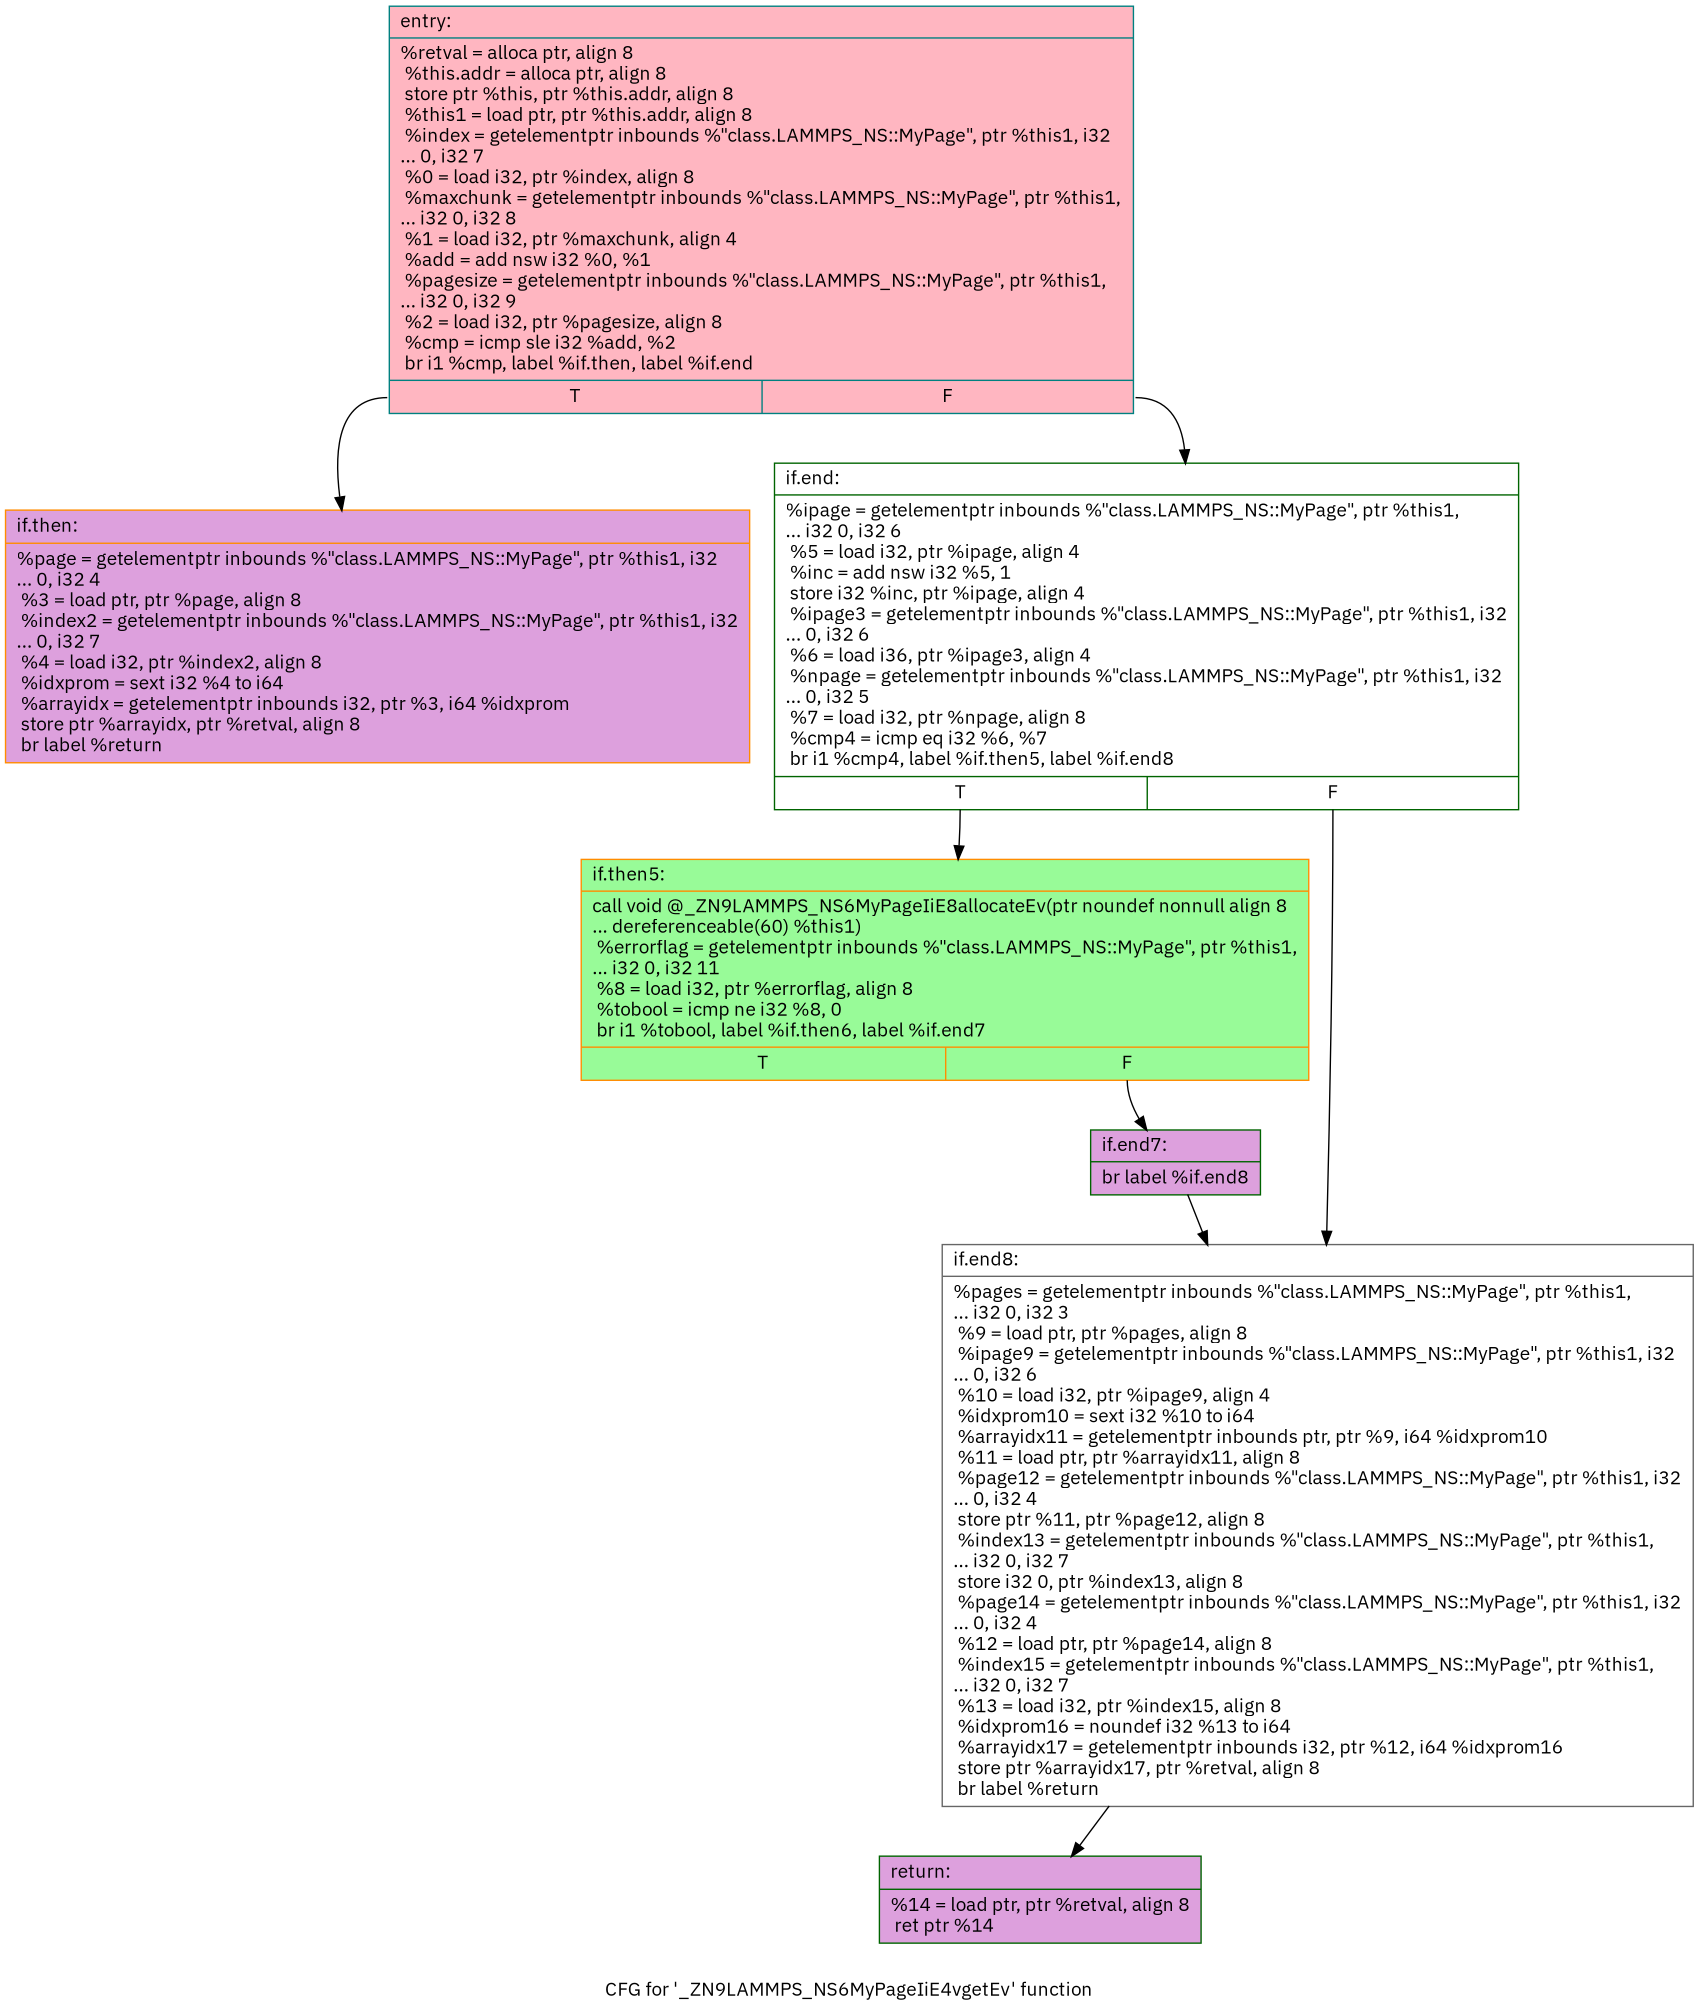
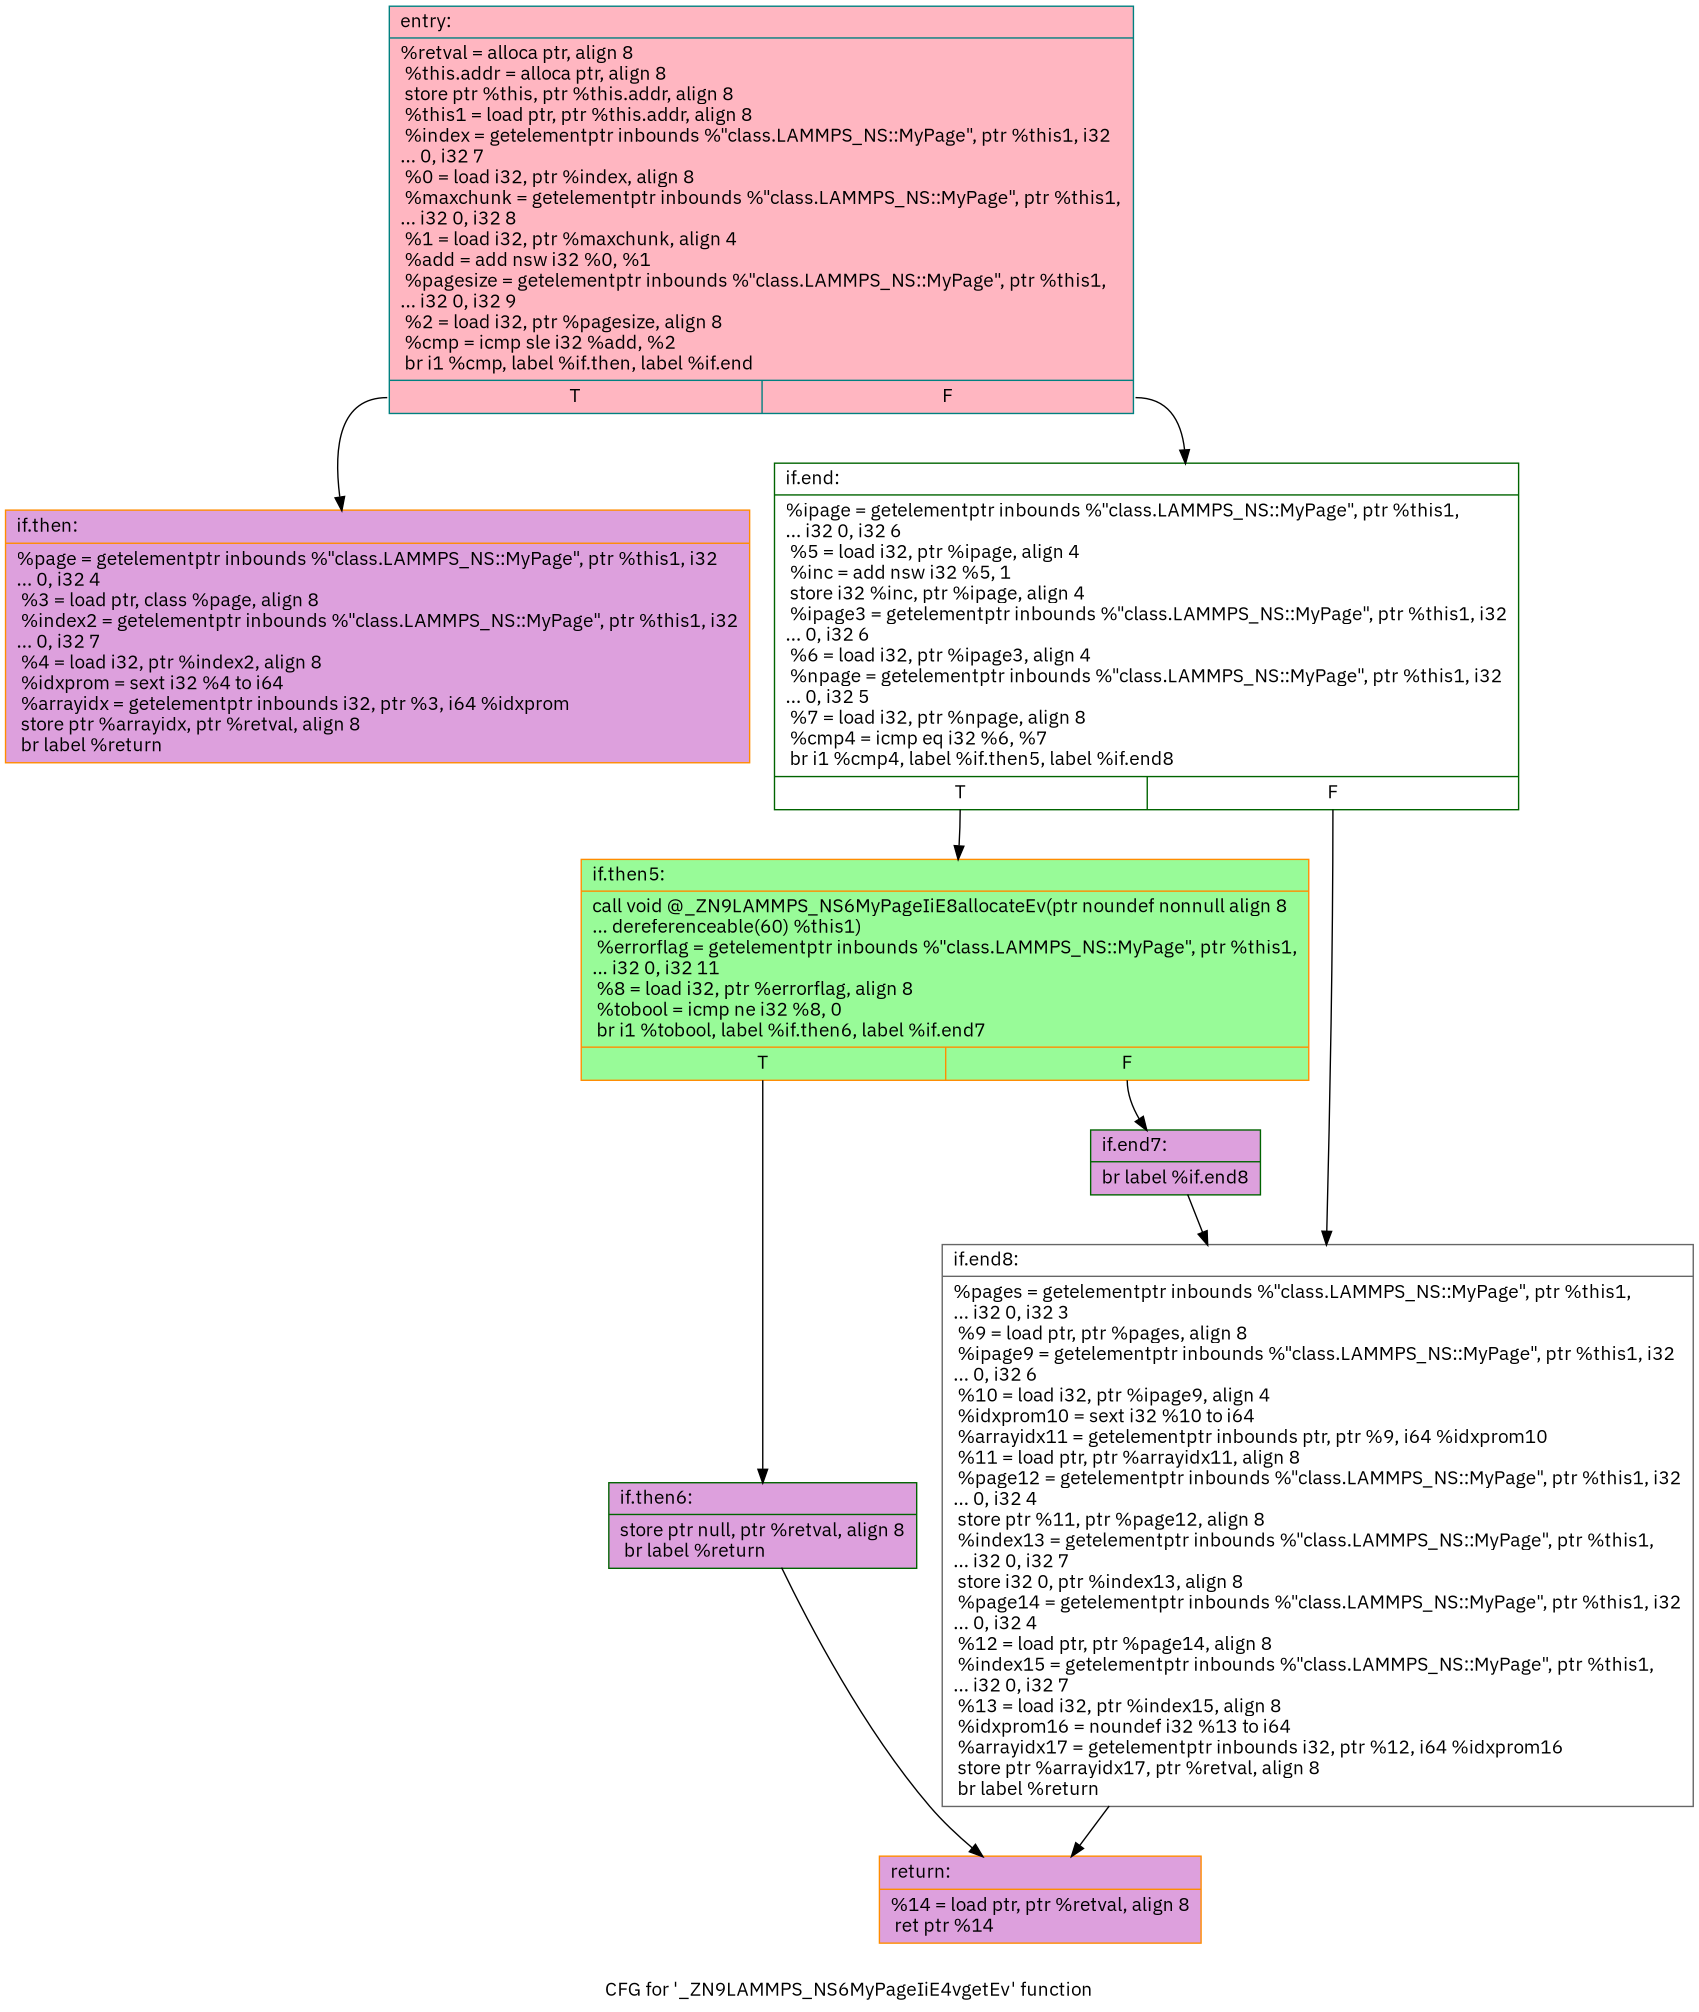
node "if.then:": text "%3 = load ptr, ptr %page, align 8" -> "%3 = load ptr, class %page, align 8"
node "if.end:": text "%6 = load i36, ptr %ipage3, align 4" -> "%6 = load i32, ptr %ipage3, align 4"
node "if.then6:": added
node "return:": color darkgreen -> darkorange
